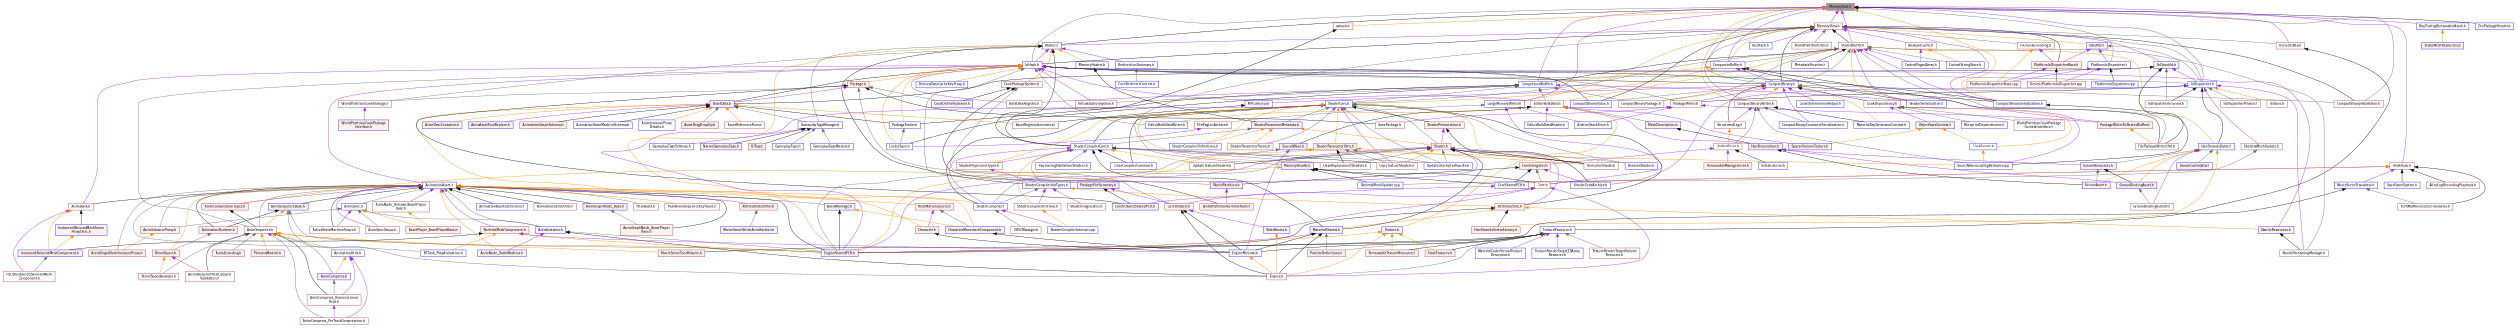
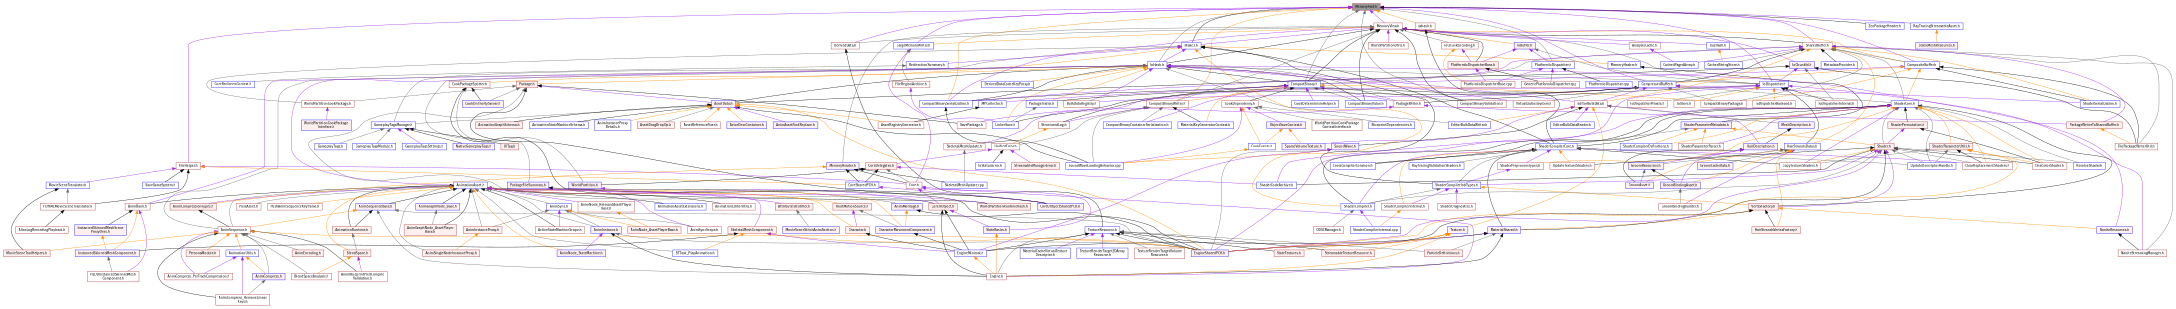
edge "CachedStringStore.h" -> "AnalysisCache.h": now "CachedStringStore.h" -> "BuzHash.h"
edge "CompactBinaryPackage.h" -> "CompositeBuffer.h": added
node "IoDispatcherBackend.h": added
edge "PackageTrailer.h" -> "AssetData.h": now "SoundWaveLoadingBehavior.cpp" -> "AssetData.h"
node "ArchiveStackTrace.h": removed
edge "AllocLogRecordingPlayback.h" -> "FileHelper.h": now "AllocLogRecordingPlayback.h" -> "FCPXMLMovieSceneTranslator.h"
node "AssetPlayer_AssetPlayerBase.h": label "AssetPlayer_AssetPlayerBase.h" -> "AnimNode_AssetPlayerBase.h"
edge "AnimCompress_PerTrackCompression.h" -> "AnimCompress_RemoveLinear Keys.h": removed
